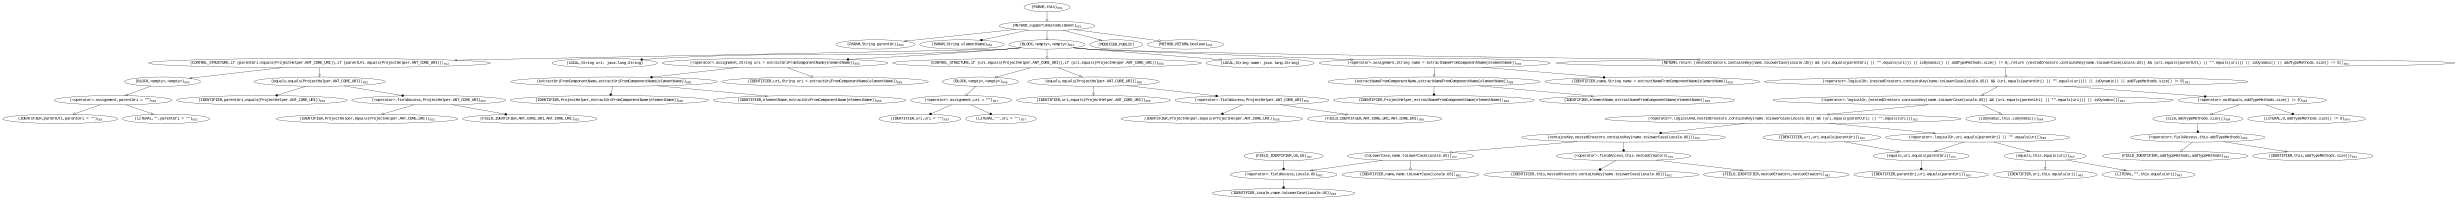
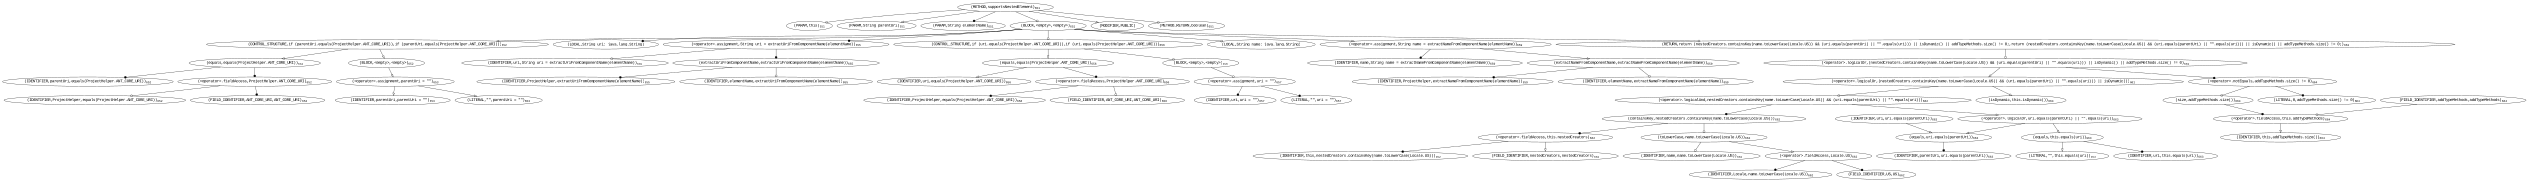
edge "(PARAM,this)" -> "(METHOD,supportsNestedElement)": reversed
edge "(<operator>.fieldAccess,this.addTypeMethods)" -> "(FIELD_IDENTIFIER,addTypeMethods,addTypeMethods)": reversed
edge "(FIELD_IDENTIFIER,US,US)" -> "(<operator>.fieldAccess,Locale.US)": reversed
edge "(equals,this.equals(uri))" -> "(IDENTIFIER,uri,this.equals(uri))": arrowhead onormal -> dot
